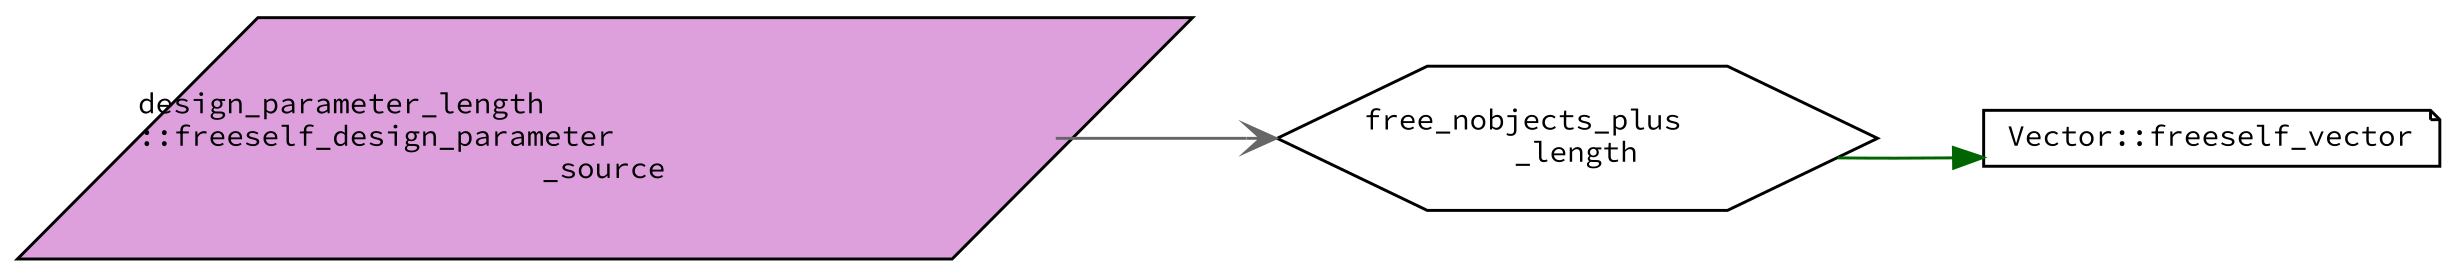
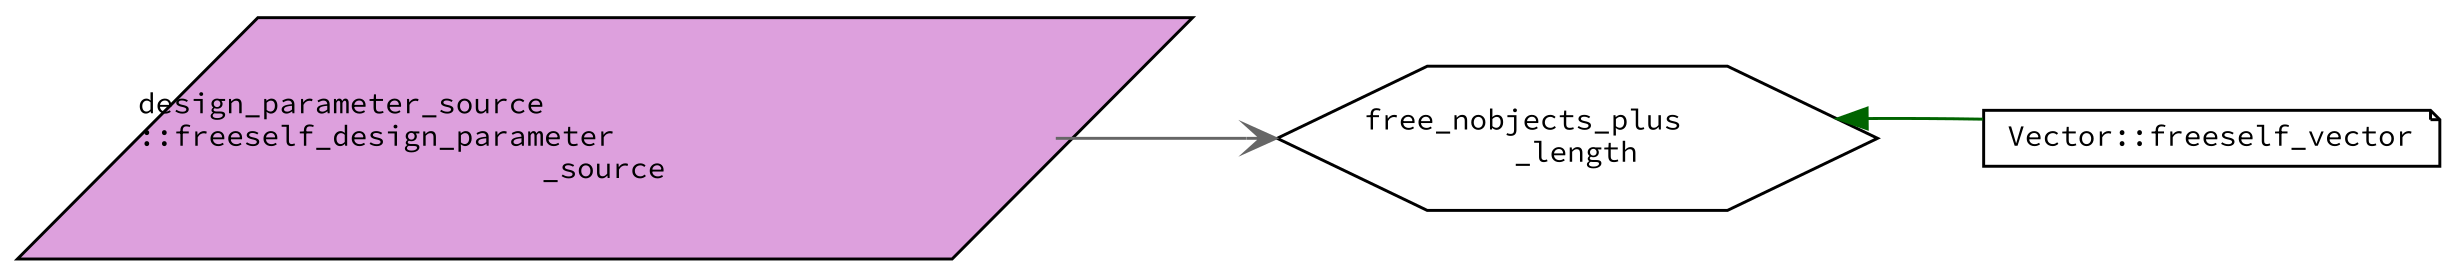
node "design_parameter_length ::freeself_design_parameter _source": label "design_parameter_length ::freeself_design_parameter _source" -> "design_parameter_source ::freeself_design_parameter _source"
edge "free_nobjects_plus _length" -> "Vector::freeself_vector": reversed
